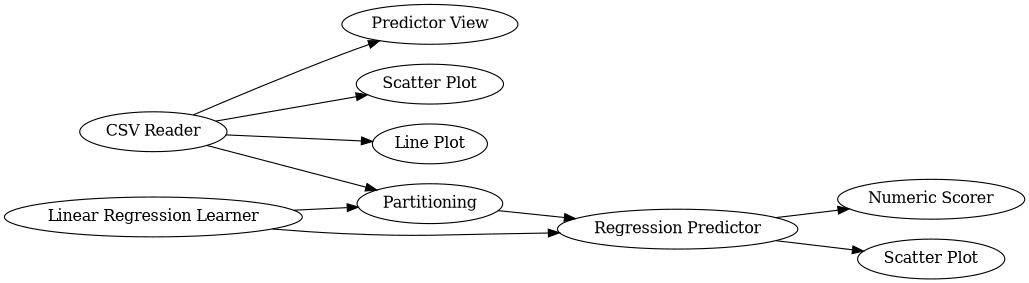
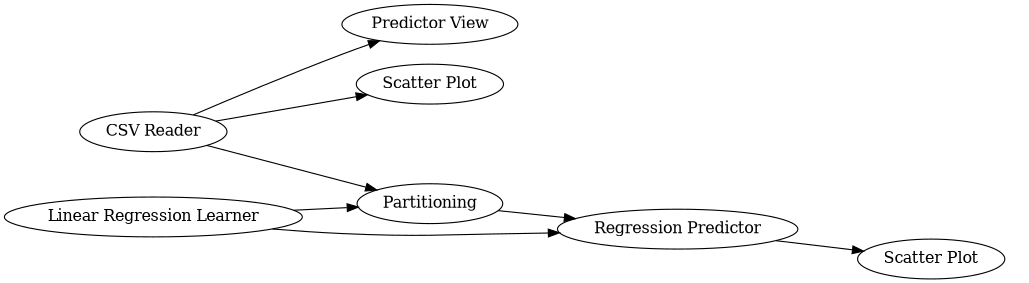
node "Line Plot": removed
node "Numeric Scorer": removed
